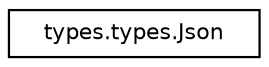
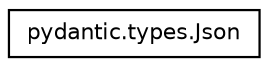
node "types.types.Json": label "types.types.Json" -> "pydantic.types.Json"
